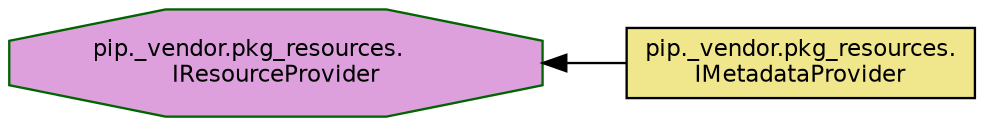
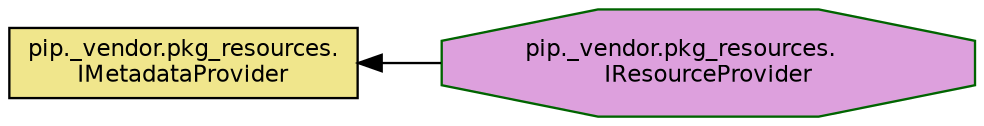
edge "pip._vendor.pkg_resources. IMetadataProvider" -> "pip._vendor.pkg_resources. IResourceProvider": reversed
